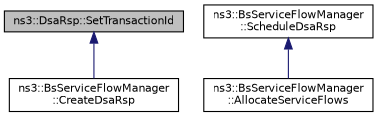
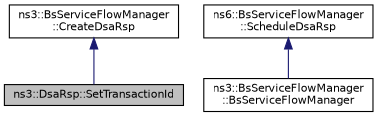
node "ns3::BsServiceFlowManager ::ScheduleDsaRsp": label "ns3::BsServiceFlowManager ::ScheduleDsaRsp" -> "ns6::BsServiceFlowManager ::ScheduleDsaRsp"
edge "ns3::BsServiceFlowManager ::CreateDsaRsp" -> "ns3::DsaRsp::SetTransactionId": reversed
node "ns3::BsServiceFlowManager ::AllocateServiceFlows": label "ns3::BsServiceFlowManager ::AllocateServiceFlows" -> "ns3::BsServiceFlowManager ::BsServiceFlowManager"
